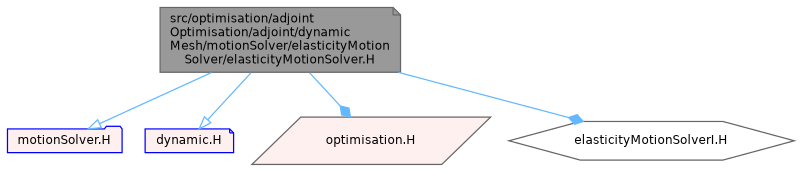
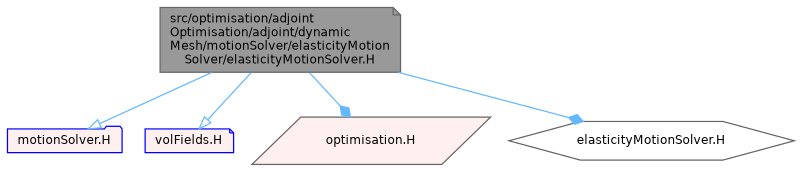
node "dynamic.H": label "dynamic.H" -> "volFields.H"
node "elasticityMotionSolverI.H": label "elasticityMotionSolverI.H" -> "elasticityMotionSolver.H"
